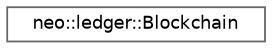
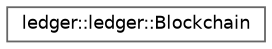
node "neo::ledger::Blockchain": label "neo::ledger::Blockchain" -> "ledger::ledger::Blockchain"
